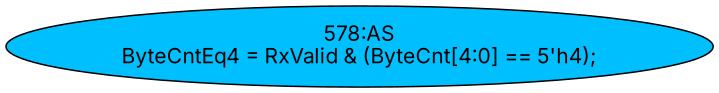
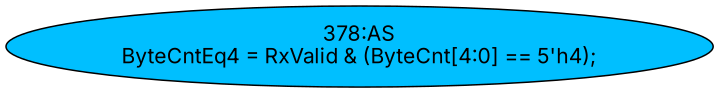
node "578:AS ByteCntEq4 = RxValid & (ByteCnt[4:0] == 5'h4);": label "578:AS ByteCntEq4 = RxValid & (ByteCnt[4:0] == 5'h4);" -> "378:AS ByteCntEq4 = RxValid & (ByteCnt[4:0] == 5'h4);"
